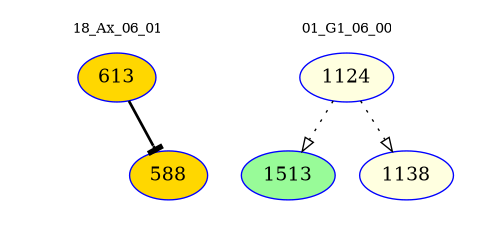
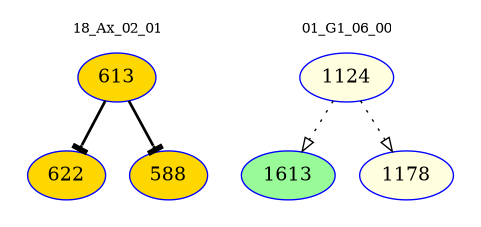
cluster "18_Ax_06_01": label "18_Ax_06_01" -> "18_Ax_02_01"
node "622": added
node "1513": label "1513" -> "1613"
node "1138": label "1138" -> "1178"
